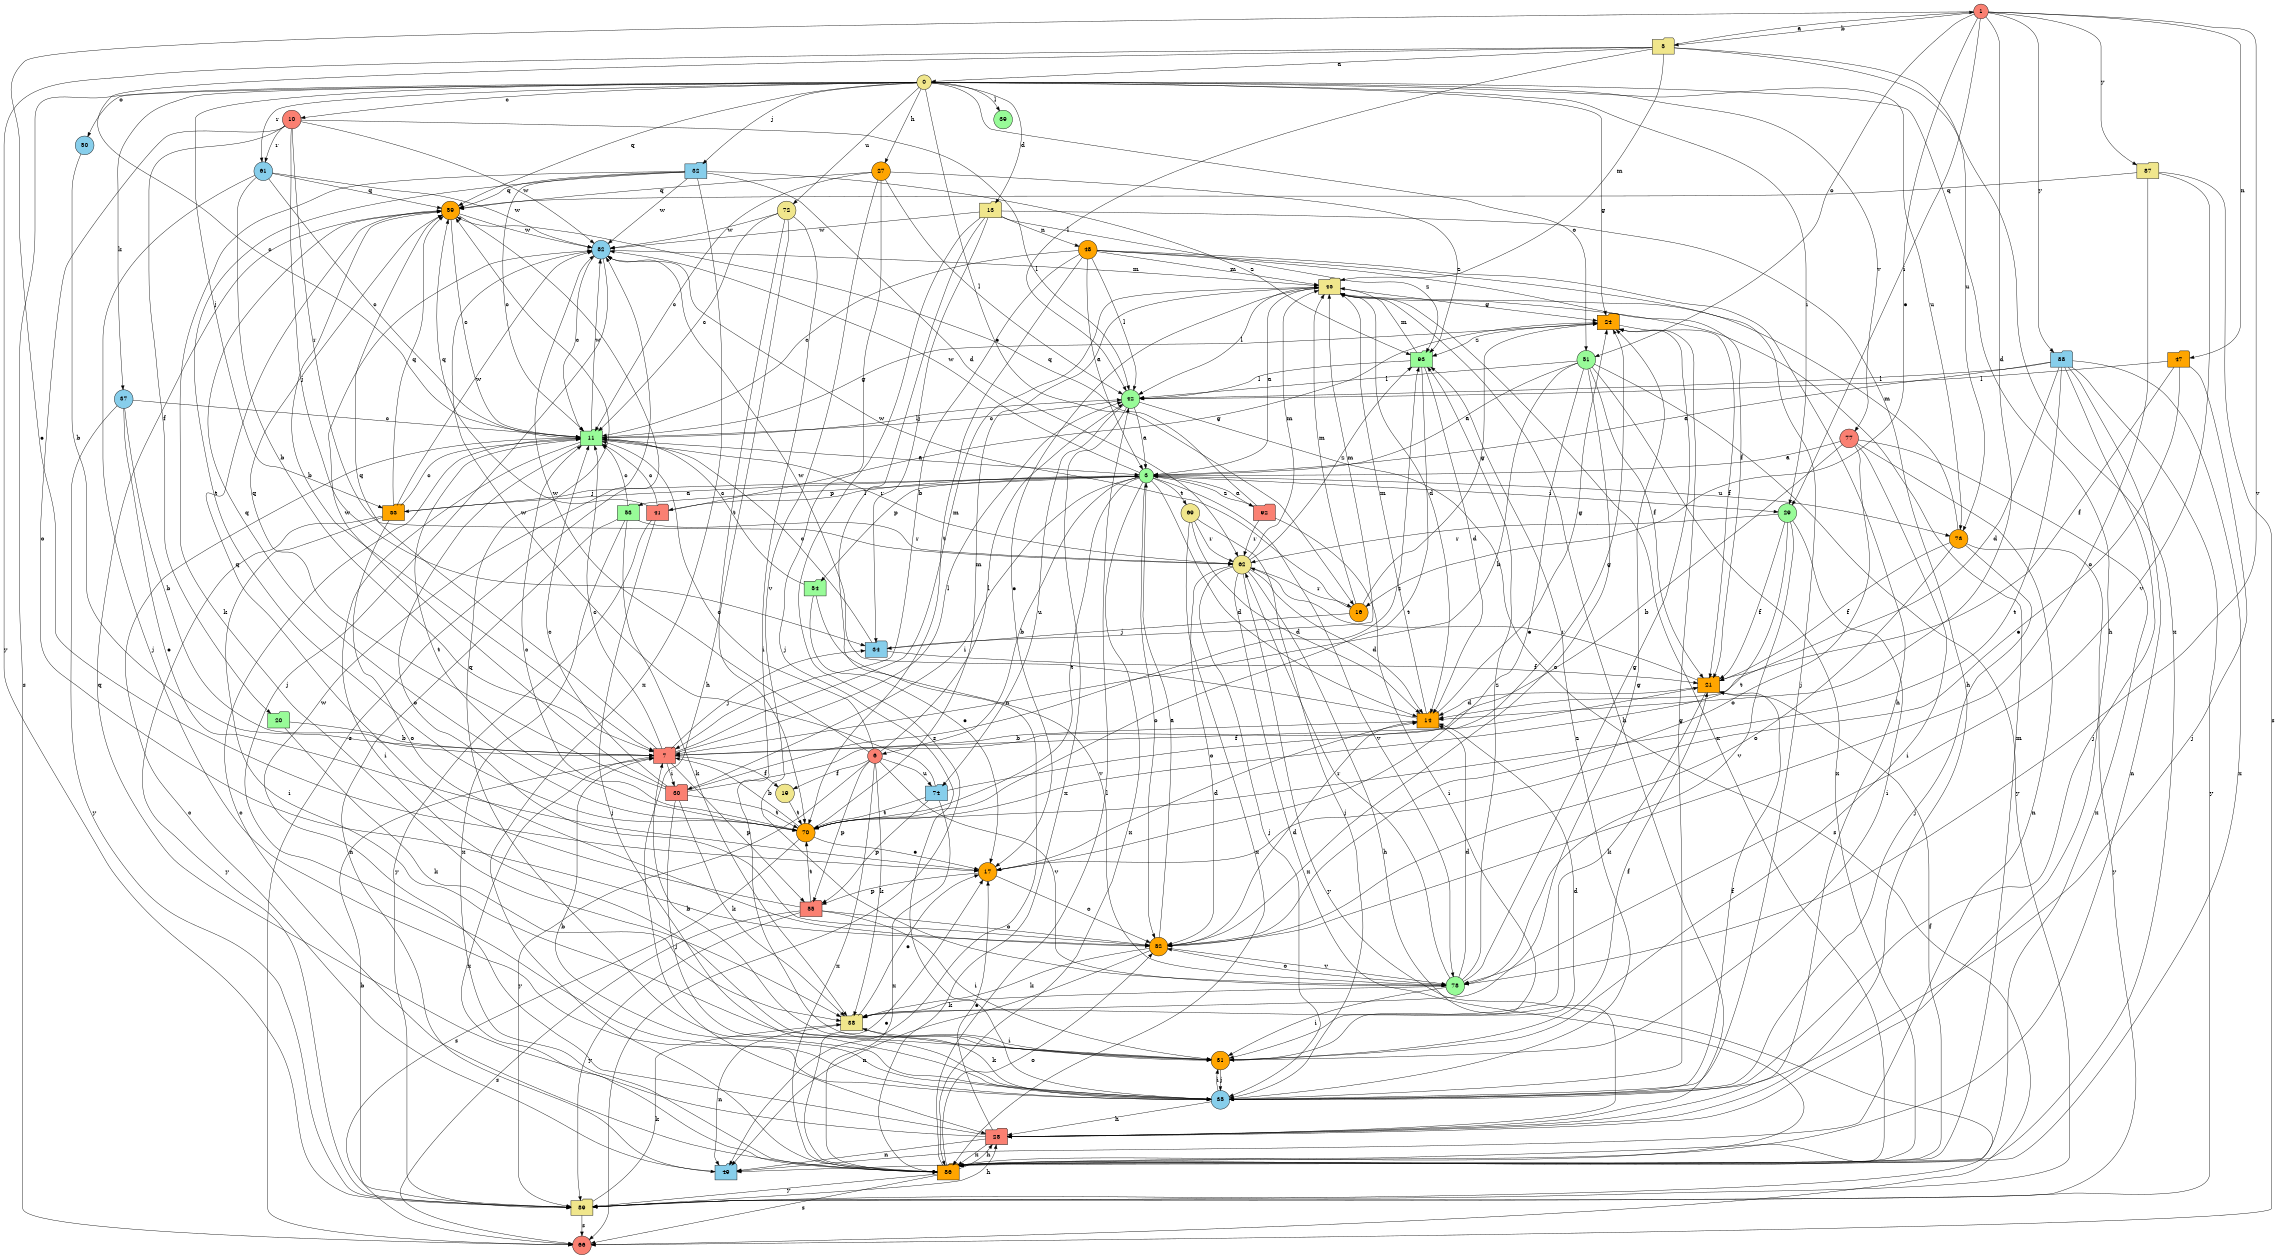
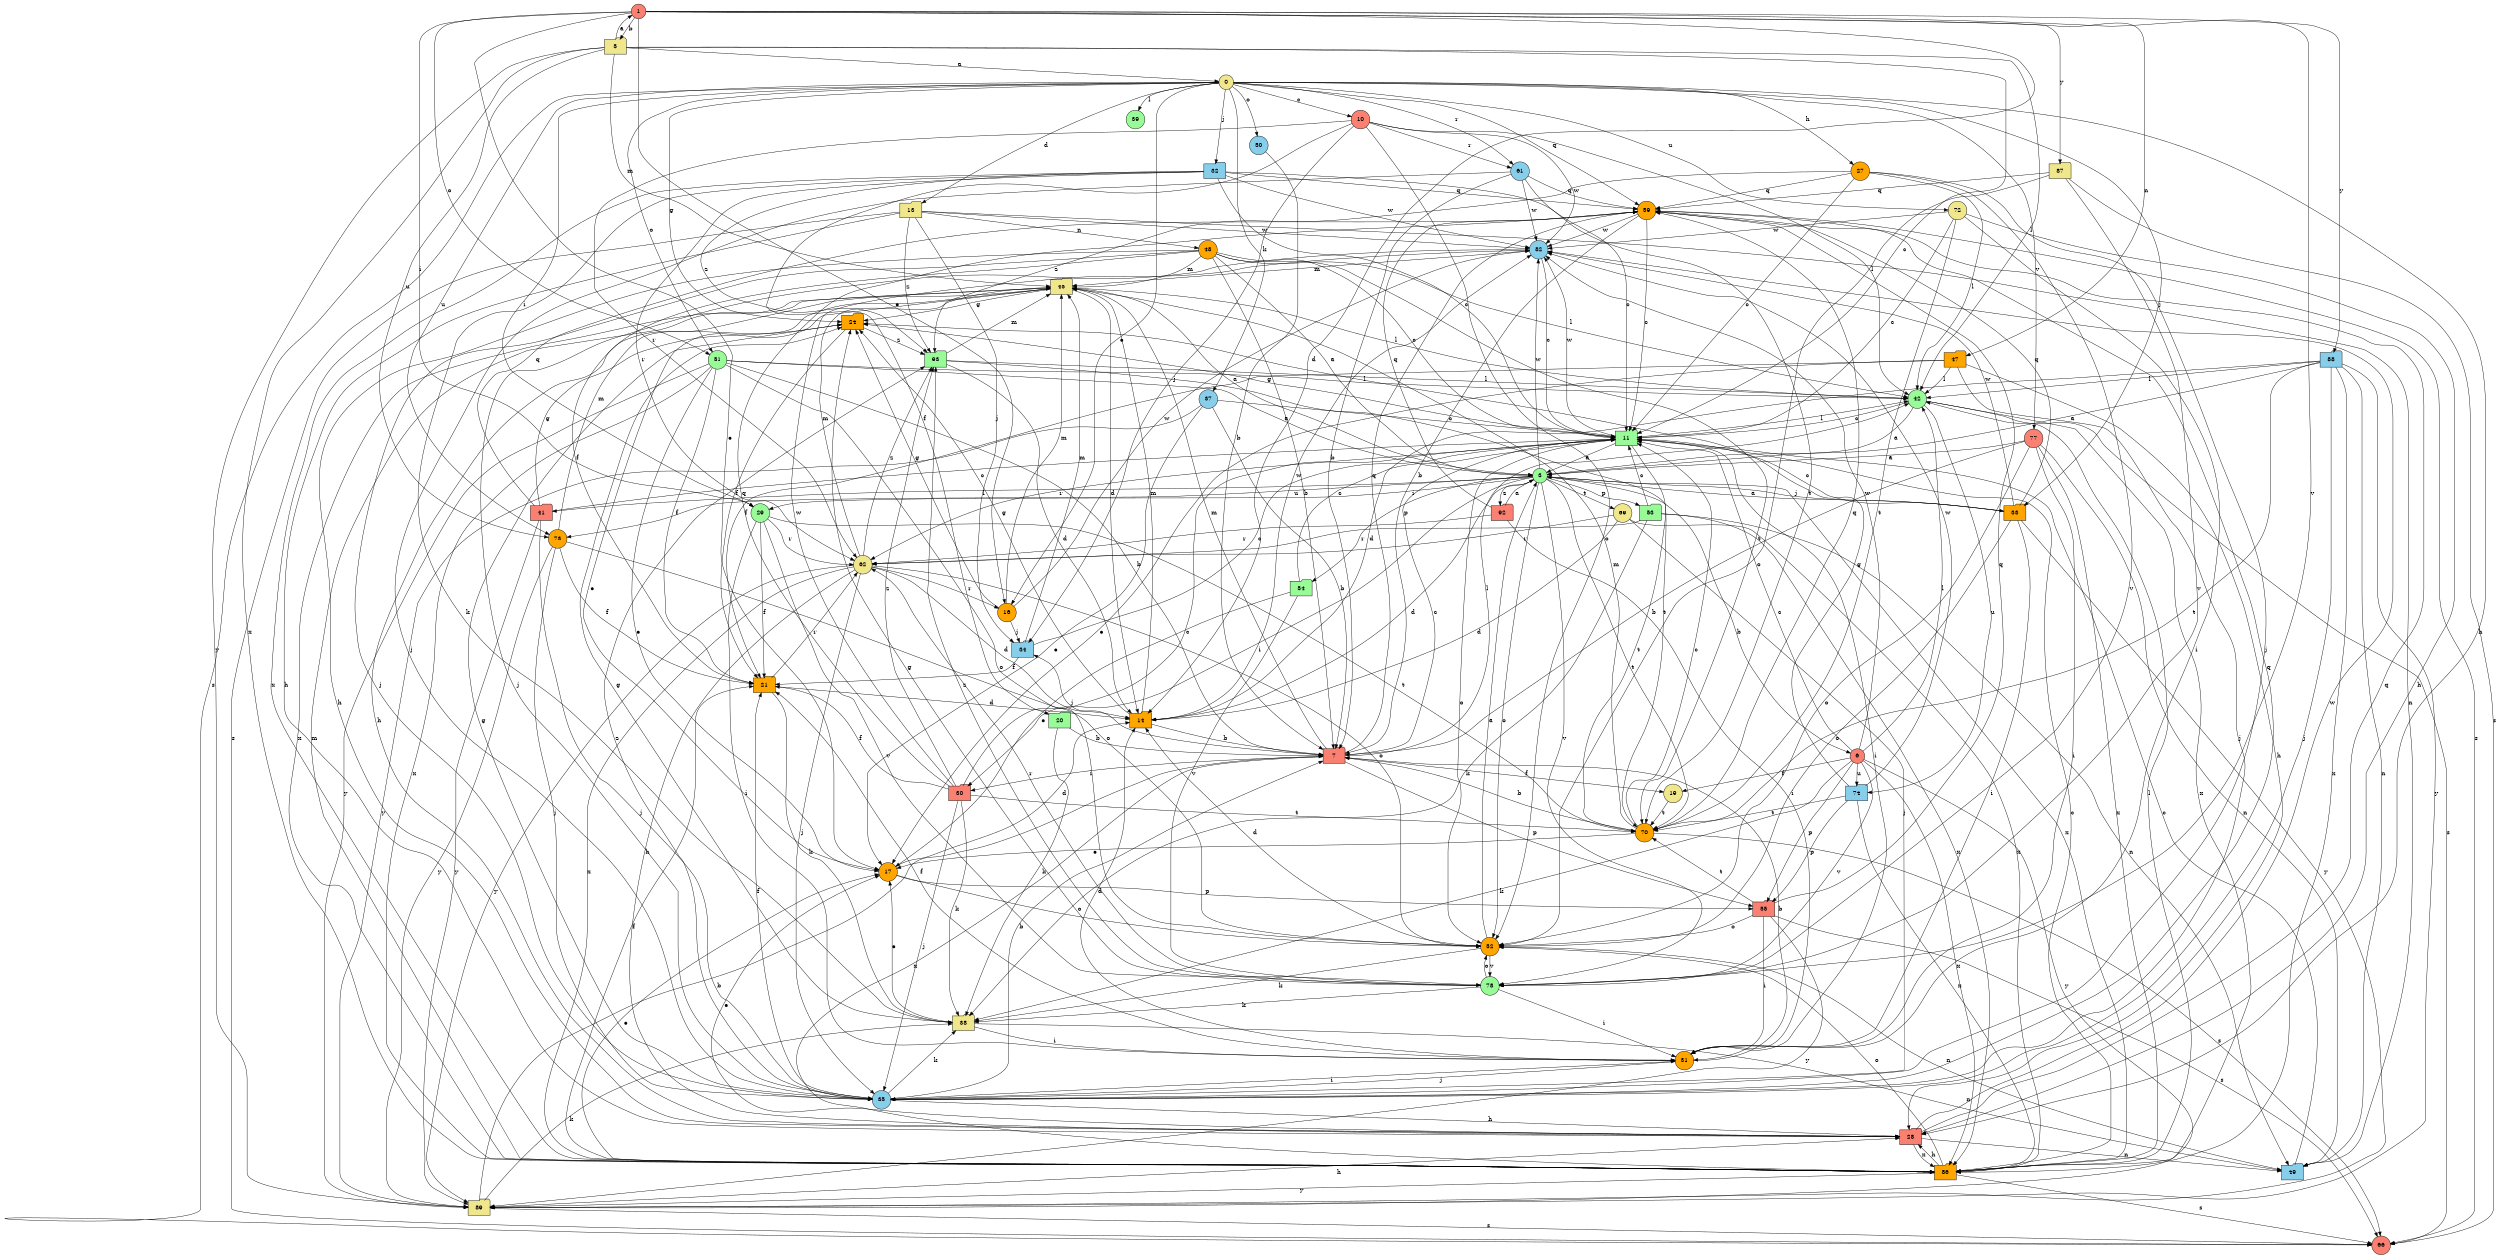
edge "32" -> "62": label "d" -> "r"
edge "47" -> "28": added, label "h"
edge "78" -> "14": removed, label "d"
